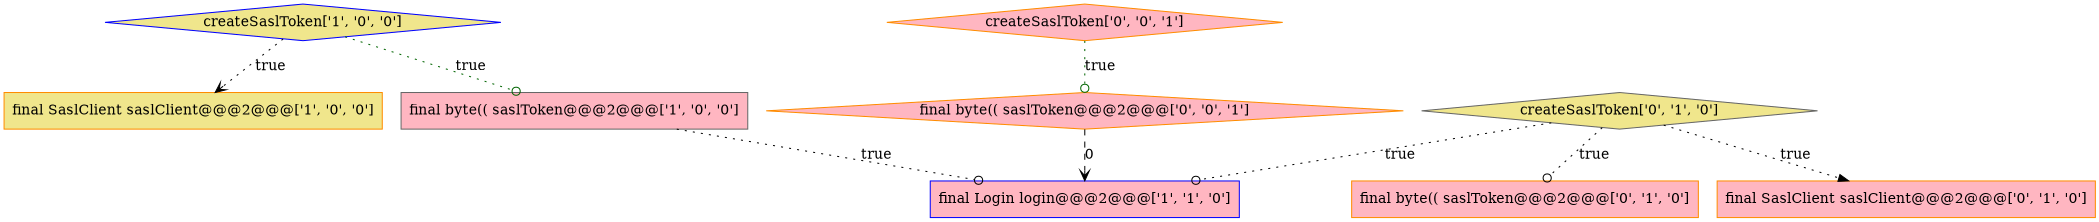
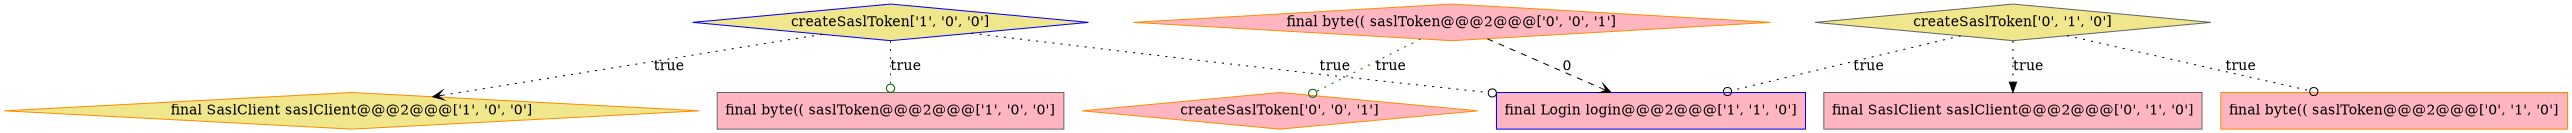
edge "createSaslToken['0', '0', '1']" -> "final byte(( saslToken@@@2@@@['0', '0', '1']": reversed
node "final SaslClient saslClient@@@2@@@['1', '0', '0']": shape box -> diamond
edge "final byte(( saslToken@@@2@@@['1', '0', '0']" -> "final Login login@@@2@@@['1', '1', '0']": now "createSaslToken['1', '0', '0']" -> "final Login login@@@2@@@['1', '1', '0']"
node "final SaslClient saslClient@@@2@@@['0', '1', '0']": color darkorange -> gray40
